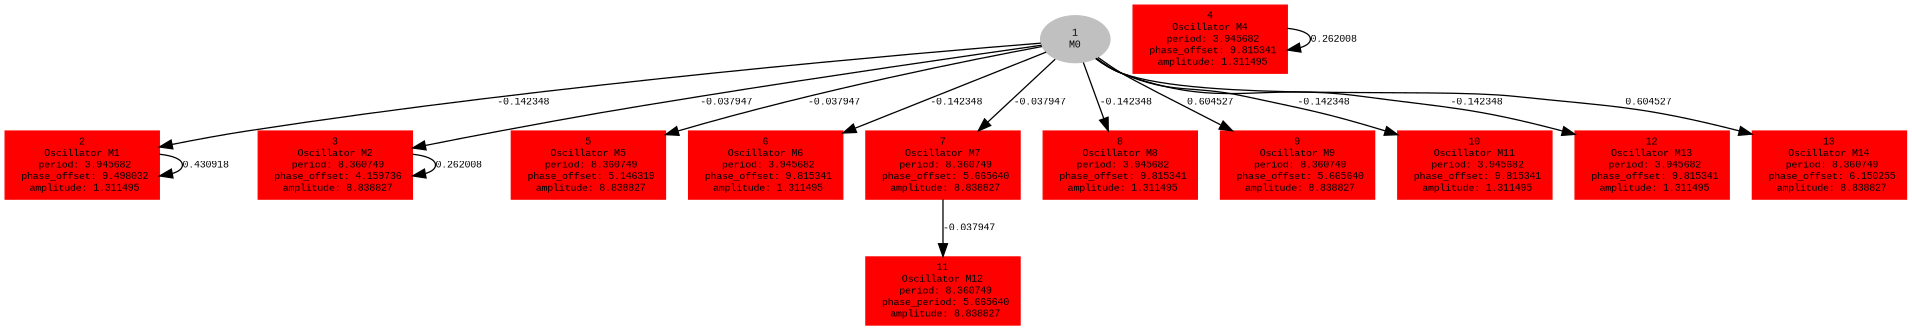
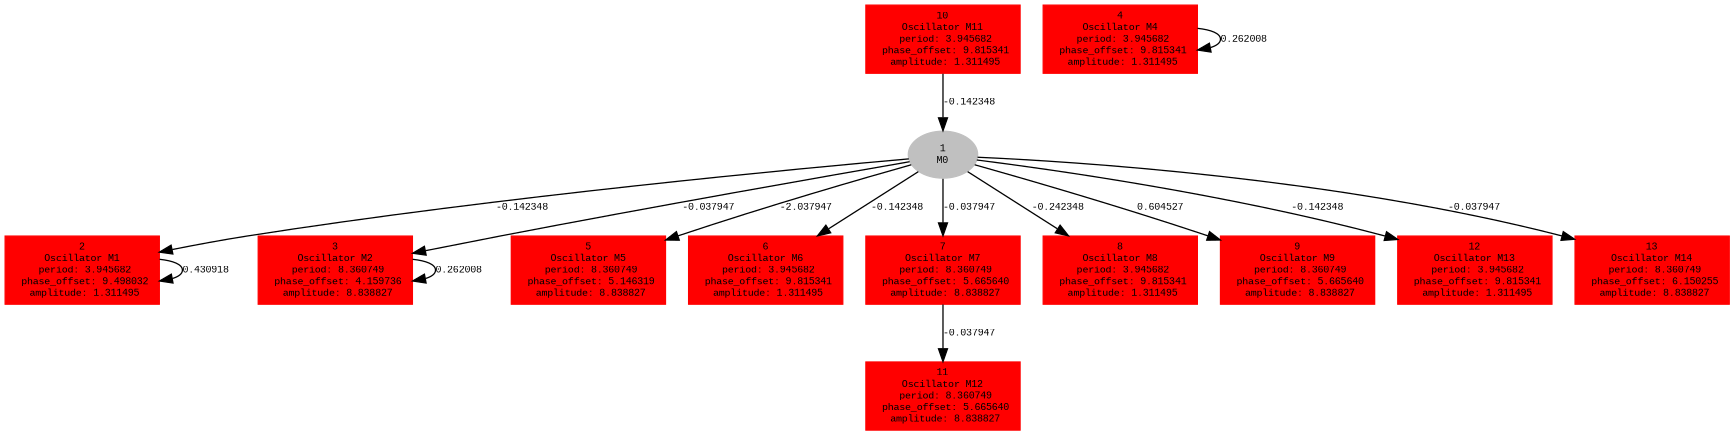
edge "1" -> "10": reversed
edge "1" -> "5": label "-0.037947 " -> "-2.037947 "
edge "1" -> "8": label "-0.142348 " -> "-0.242348 "
edge "1" -> "13": label "0.604527 " -> "-0.037947 "
node "11": text "phase_period: 5.665640" -> "phase_offset: 5.665640"
